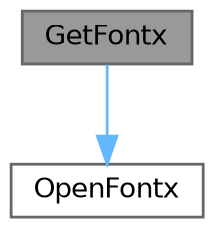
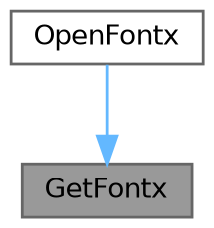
edge "GetFontx" -> "OpenFontx": reversed
